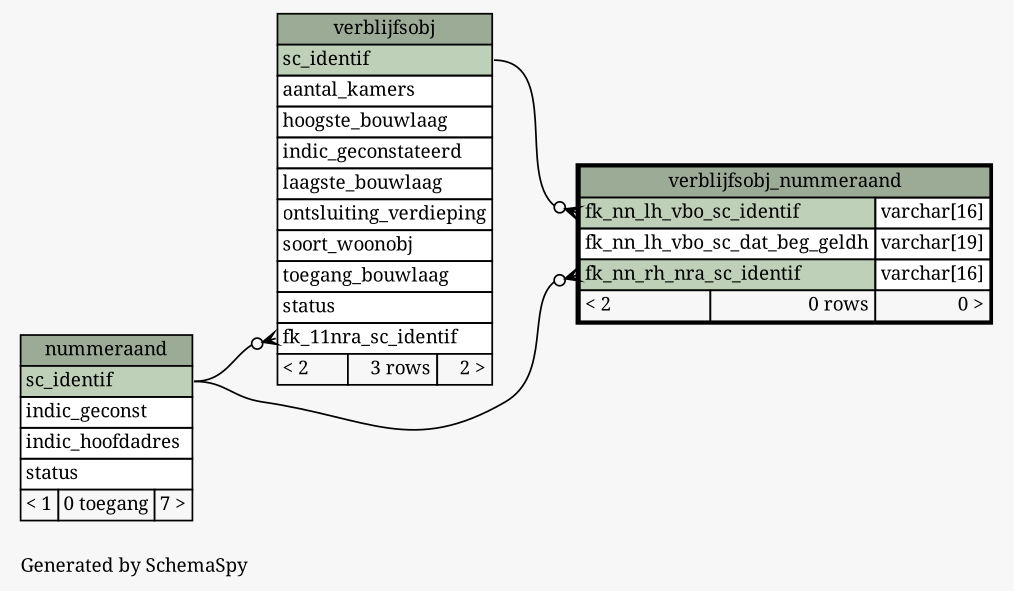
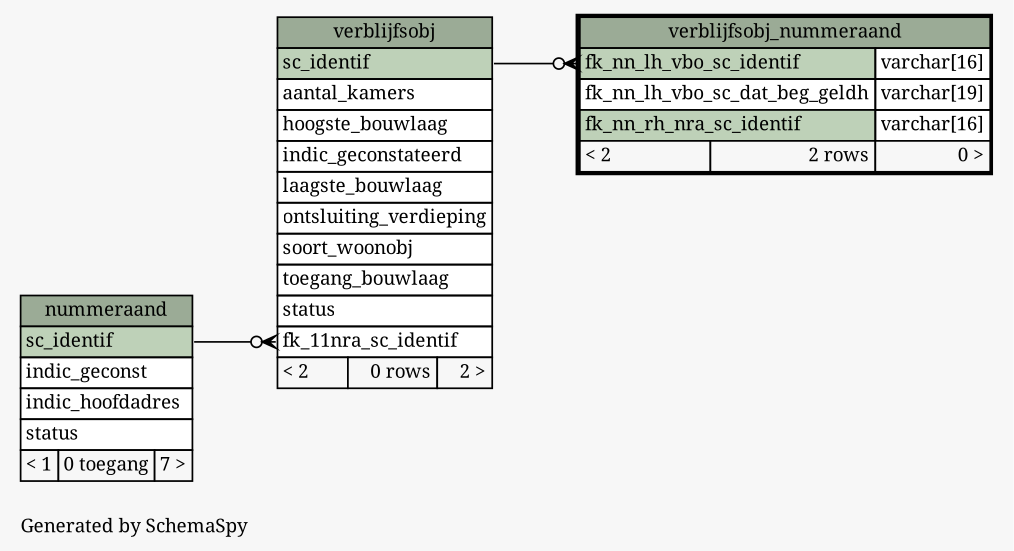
node "verblijfsobj_nummeraand": text "0 rows" -> "2 rows"
node "verblijfsobj": text "3 rows" -> "0 rows"
edge "nummeraand" -> "verblijfsobj_nummeraand": removed
